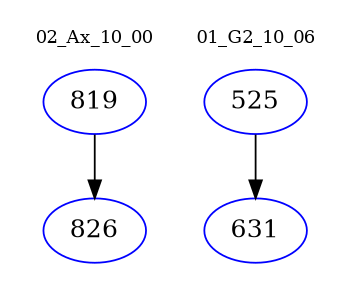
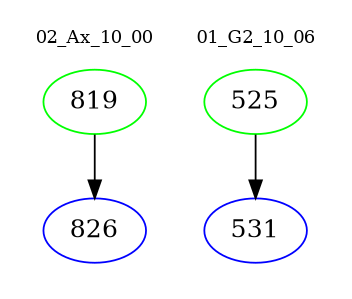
node "819": color blue -> green
node "525": color blue -> green
node "631": label "631" -> "531"
